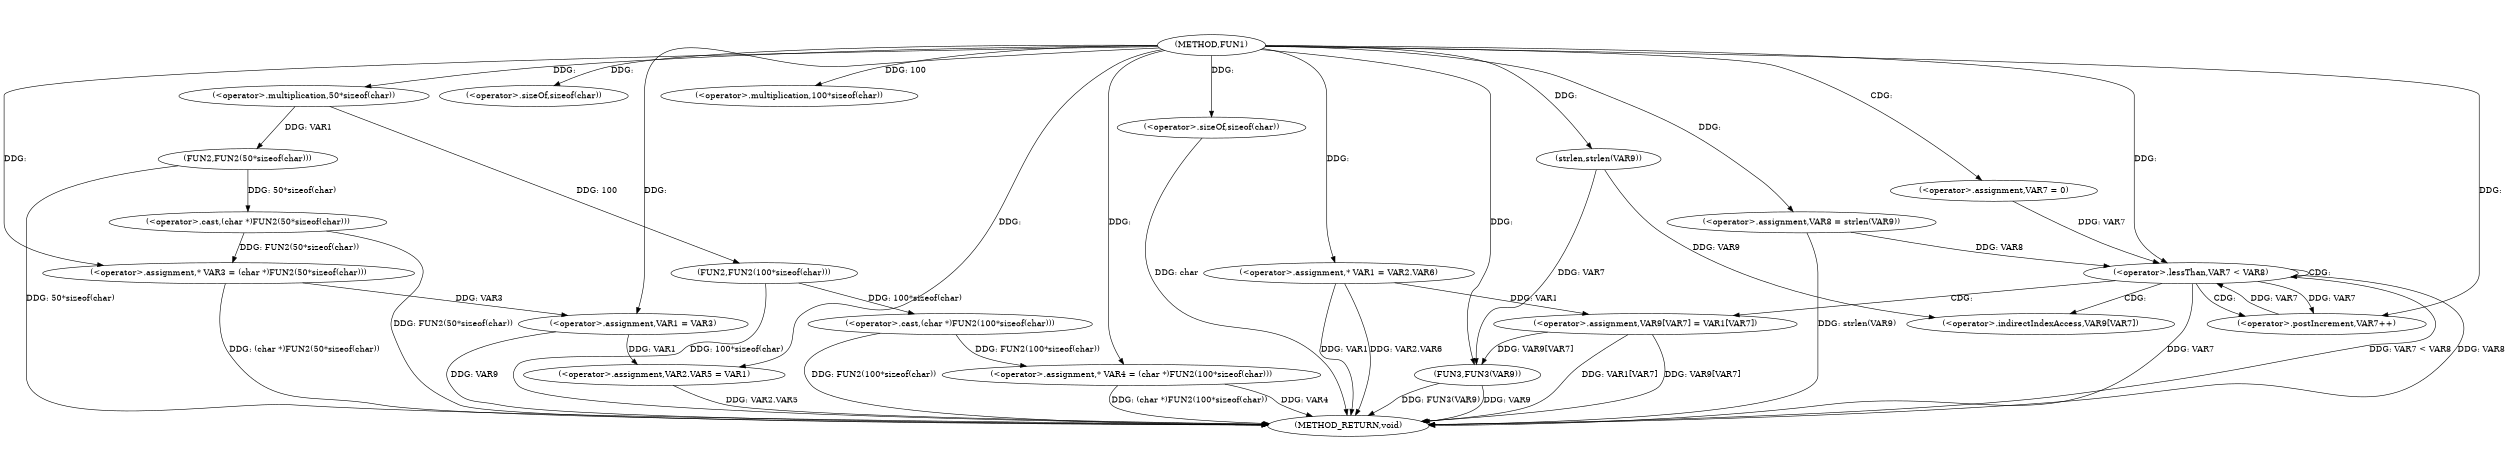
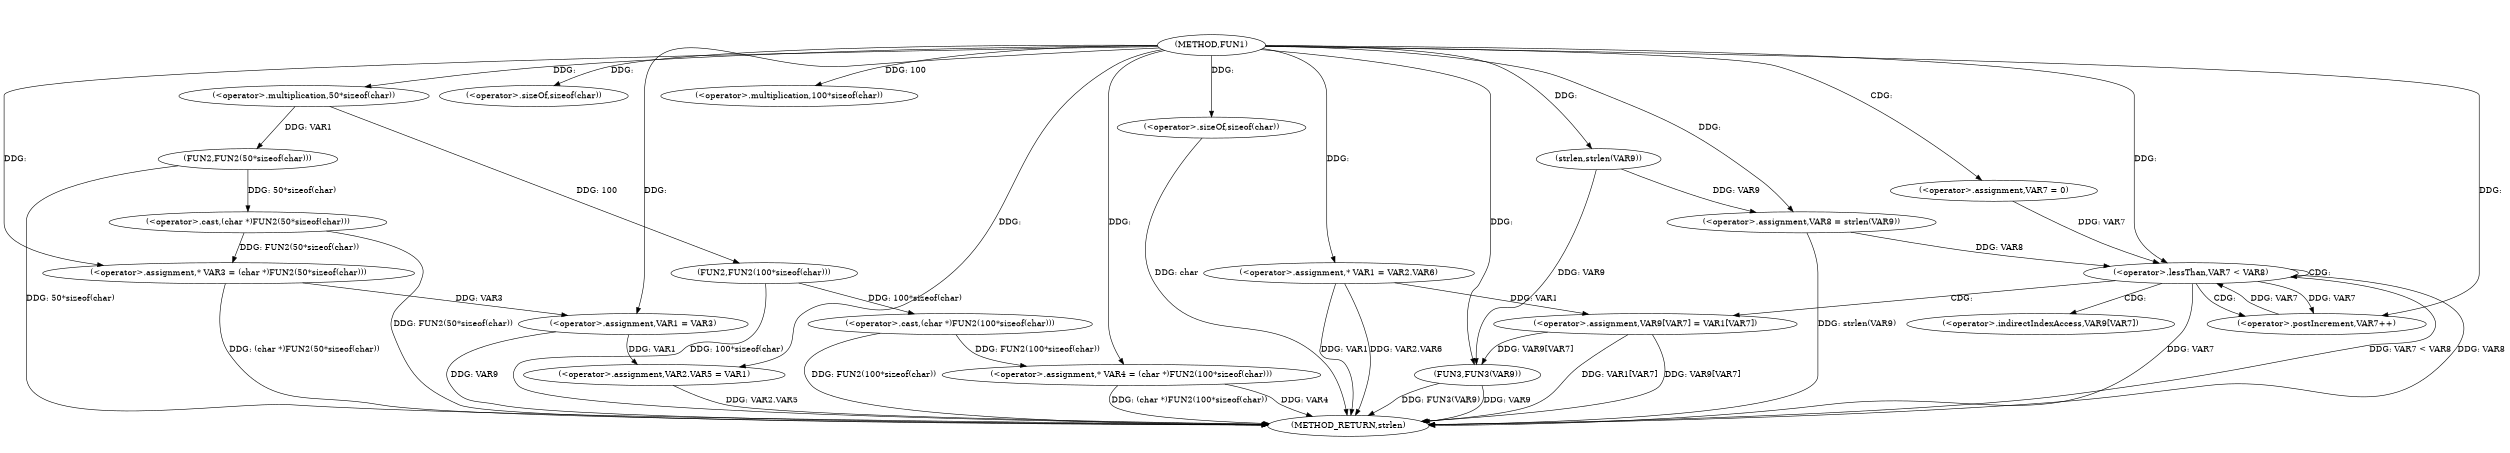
edge "(strlen,strlen(VAR9))" -> "(FUN3,FUN3(VAR9))": label "DDG: VAR7" -> "DDG: VAR9"
edge "(strlen,strlen(VAR9))" -> "(<operator>.indirectIndexAccess,VAR9[VAR7])": now "(strlen,strlen(VAR9))" -> "(<operator>.assignment,VAR8 = strlen(VAR9))"
node "(METHOD_RETURN,void)": label "(METHOD_RETURN,void)" -> "(METHOD_RETURN,strlen)"
